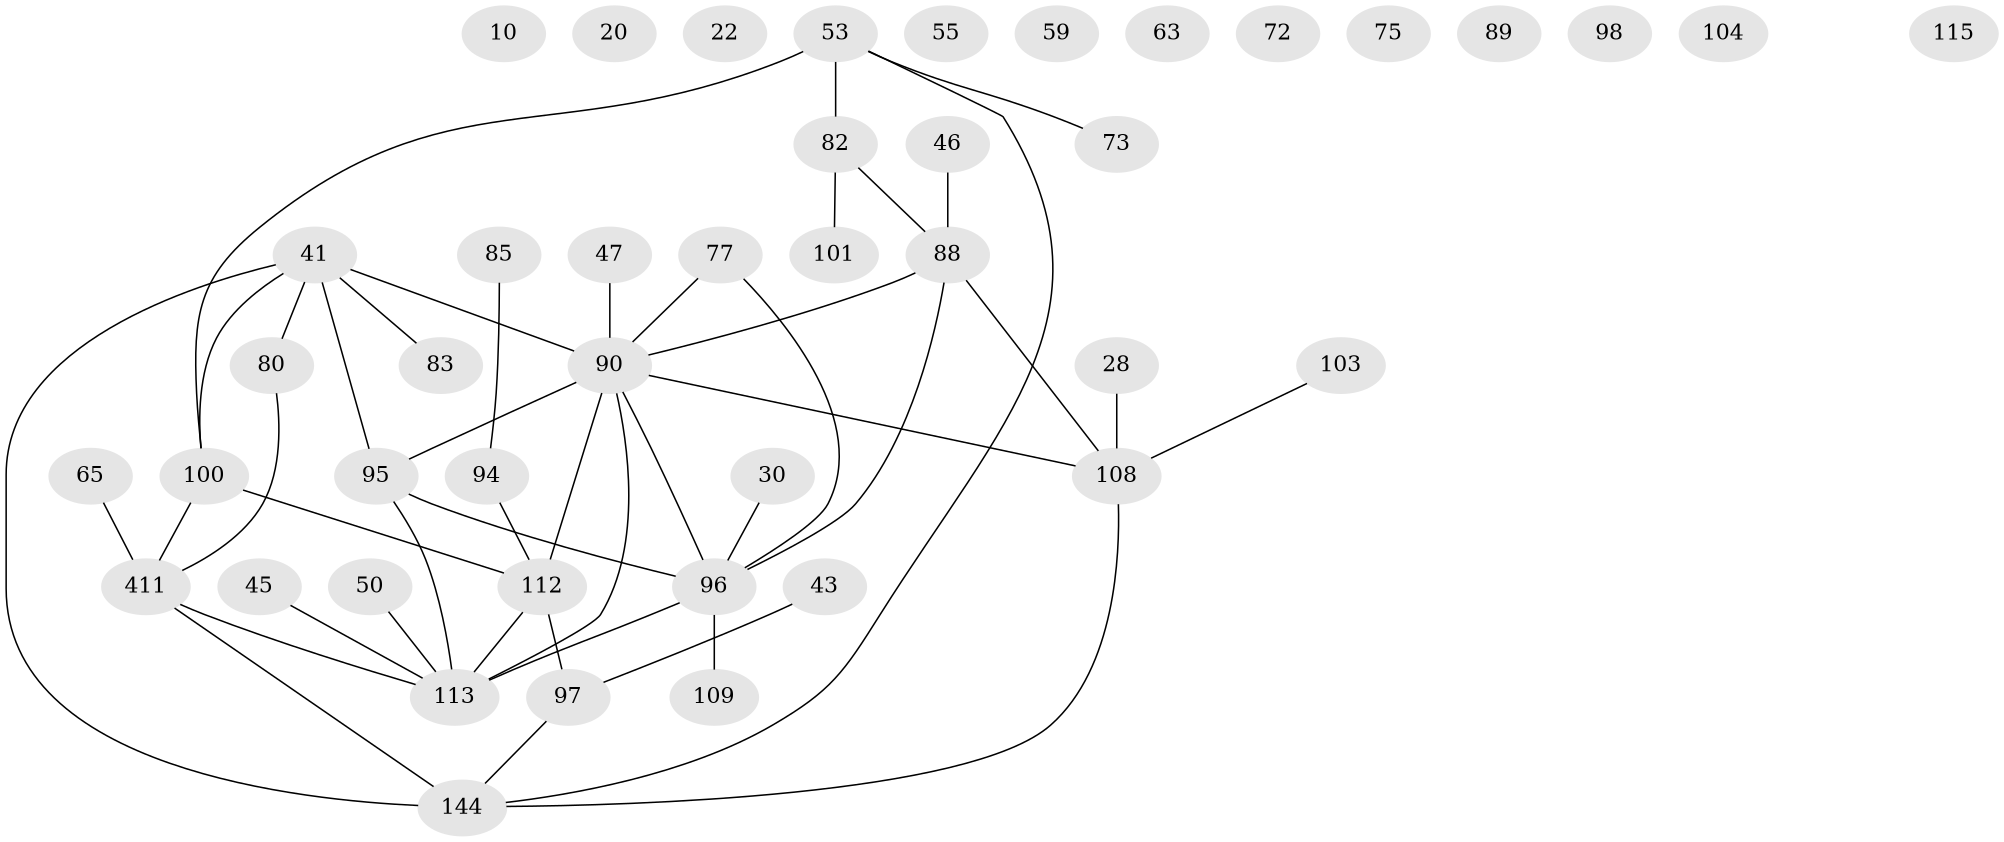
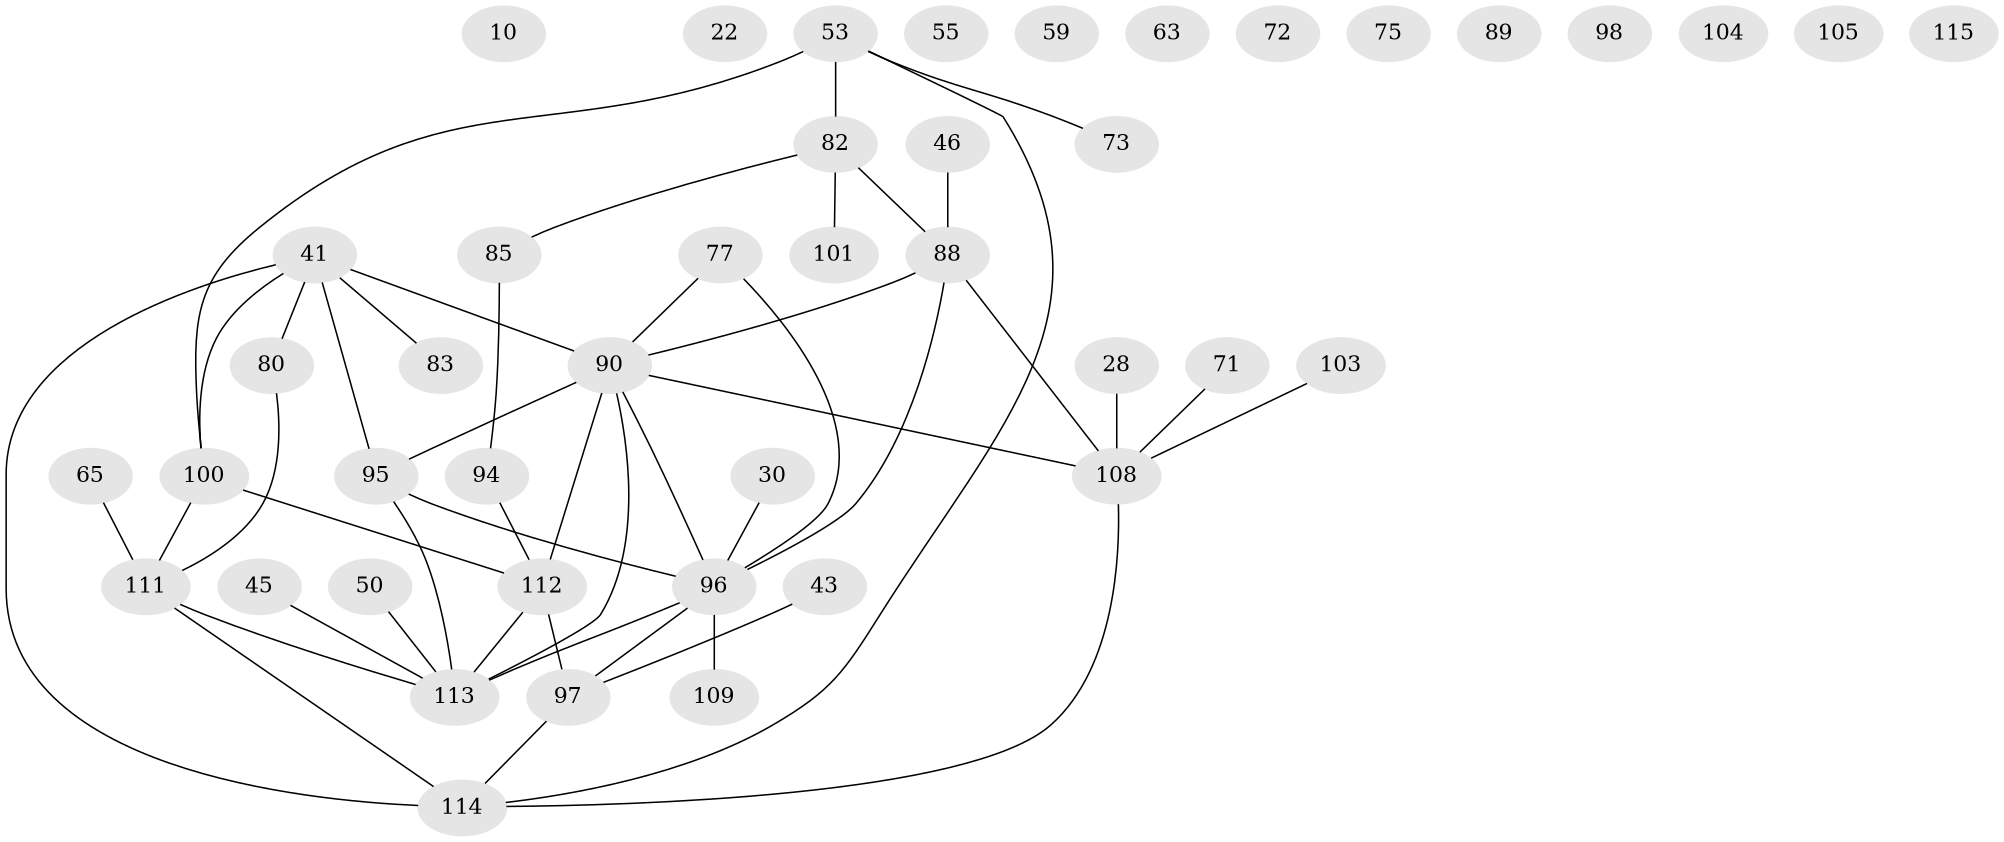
node "20": removed
node "105": added
edge "82" -- "85": added
node "47": removed
node "71": added
node "411": label "411" -> "111"
edge "96" -- "97": added
node "144": label "144" -> "114"
